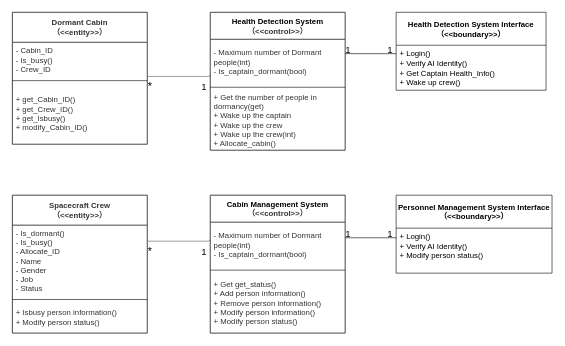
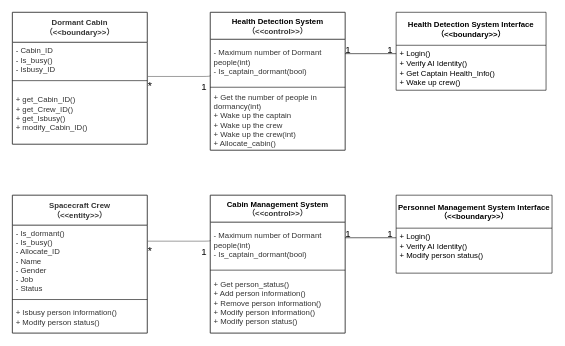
node "Dormant Cabin （<<entity>>）": label "Dormant Cabin （<<entity>>）" -> "Dormant Cabin （<<boundary>>）"
node "- Cabin_ID - Is_busy() - Crew_ID": label "- Cabin_ID - Is_busy() - Crew_ID" -> "- Cabin_ID - Is_busy() - Isbusy_ID"
node "+ Get the number of people in dormancy(get) + Wake up the captain + Wake up the crew + Wake up the crew(int) + Allocate_cabin()": label "+ Get the number of people in dormancy(get) + Wake up the captain + Wake up the crew + Wake up the crew(int) + Allocate_cabin()" -> "+ Get the number of people in dormancy(int) + Wake up the captain + Wake up the crew + Wake up the crew(int) + Allocate_cabin()"
node "+ Get get_status() + Add person information() + Remove person information() + Modify person information() + Modify person status()": label "+ Get get_status() + Add person information() + Remove person information() + Modify person information() + Modify person status()" -> "+ Get person_status() + Add person information() + Remove person information() + Modify person information() + Modify person status()"
